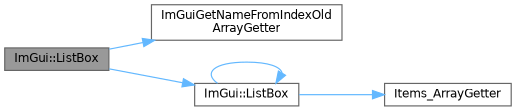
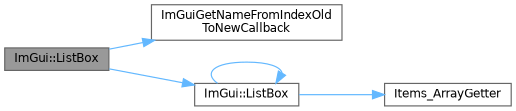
node "ImGuiGetNameFromIndexOld ArrayGetter": label "ImGuiGetNameFromIndexOld ArrayGetter" -> "ImGuiGetNameFromIndexOld ToNewCallback"
